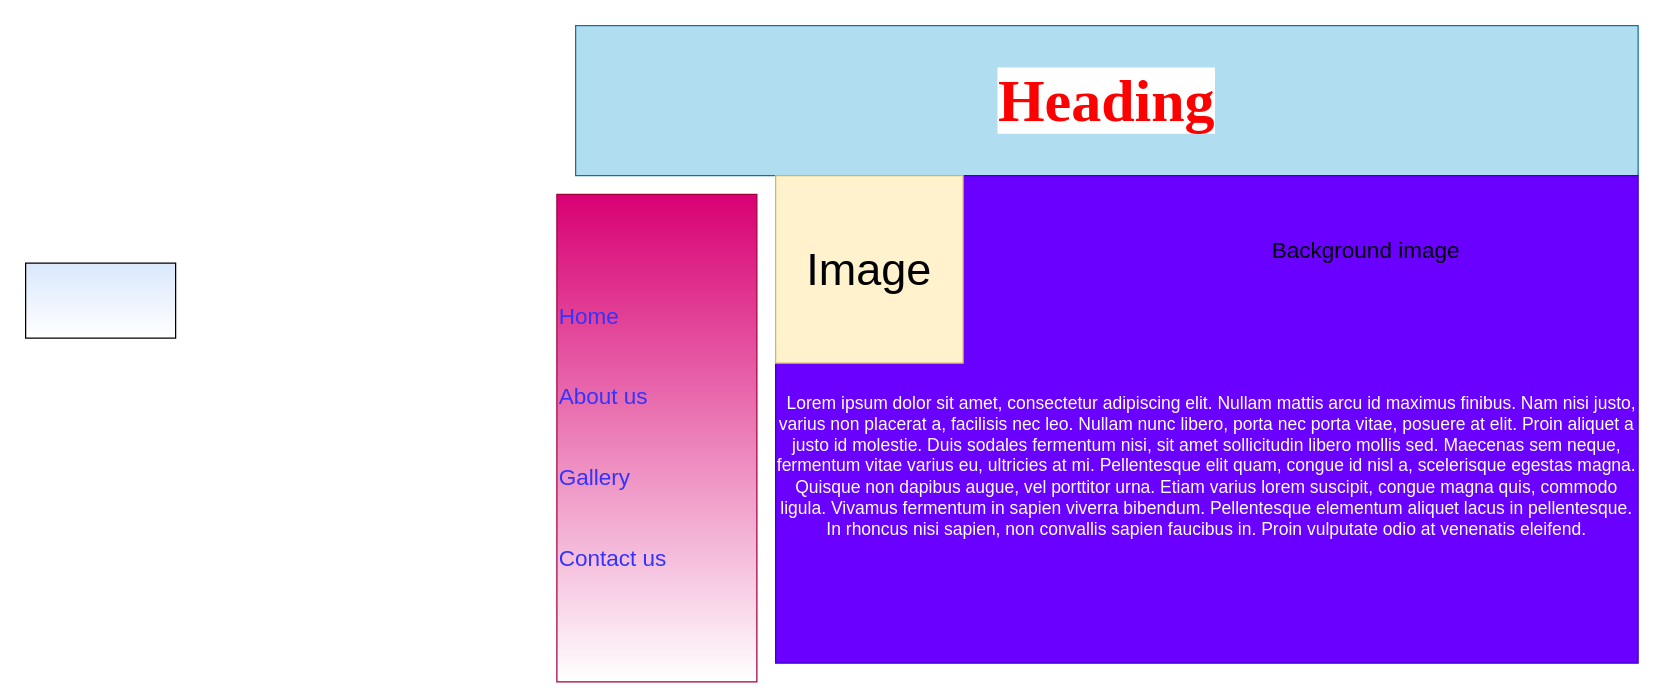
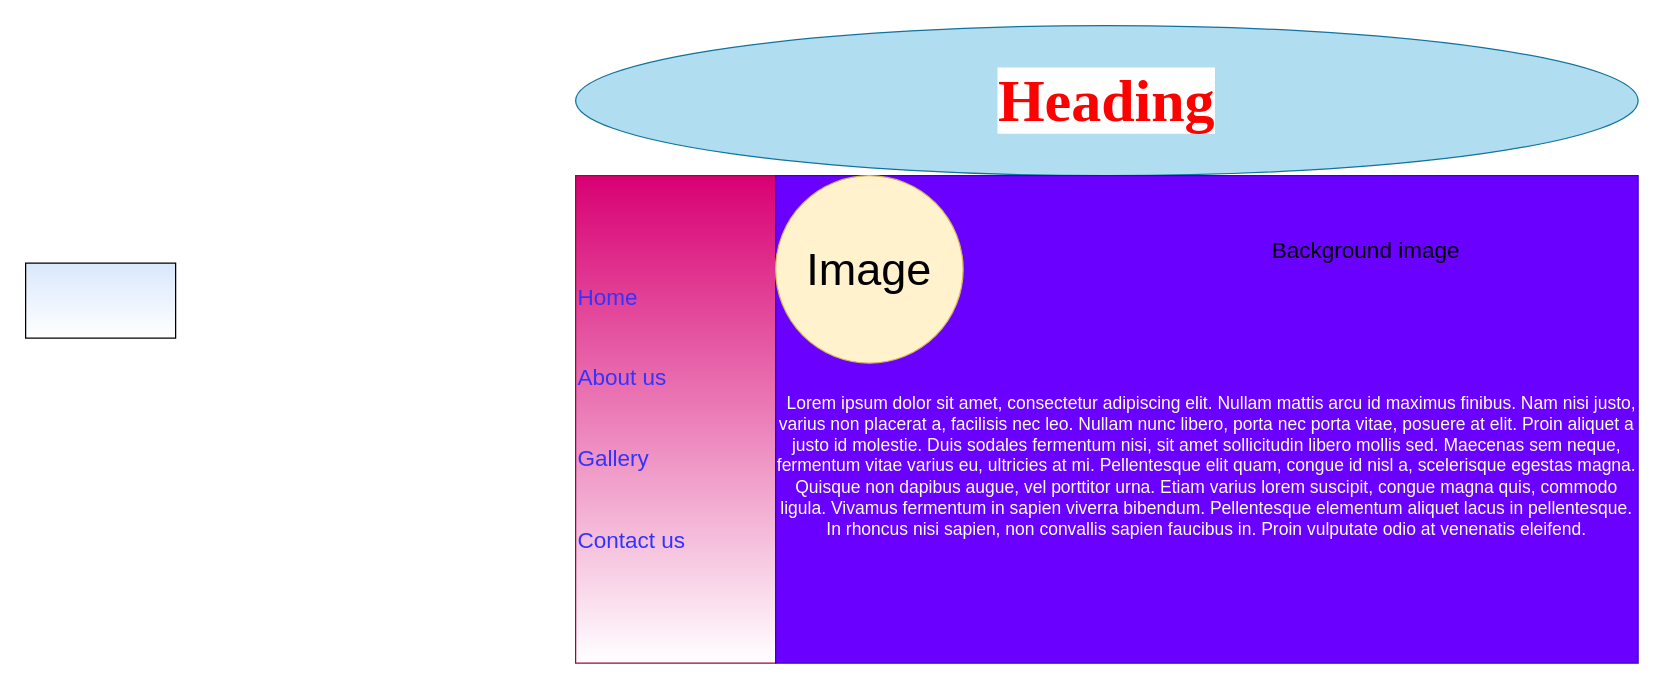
node "Heading": shape rectangle -> ellipse
node "Image": shape rectangle -> ellipse
node "Home About us Gallery Contact us": moved (657, 438) -> (676, 419)
